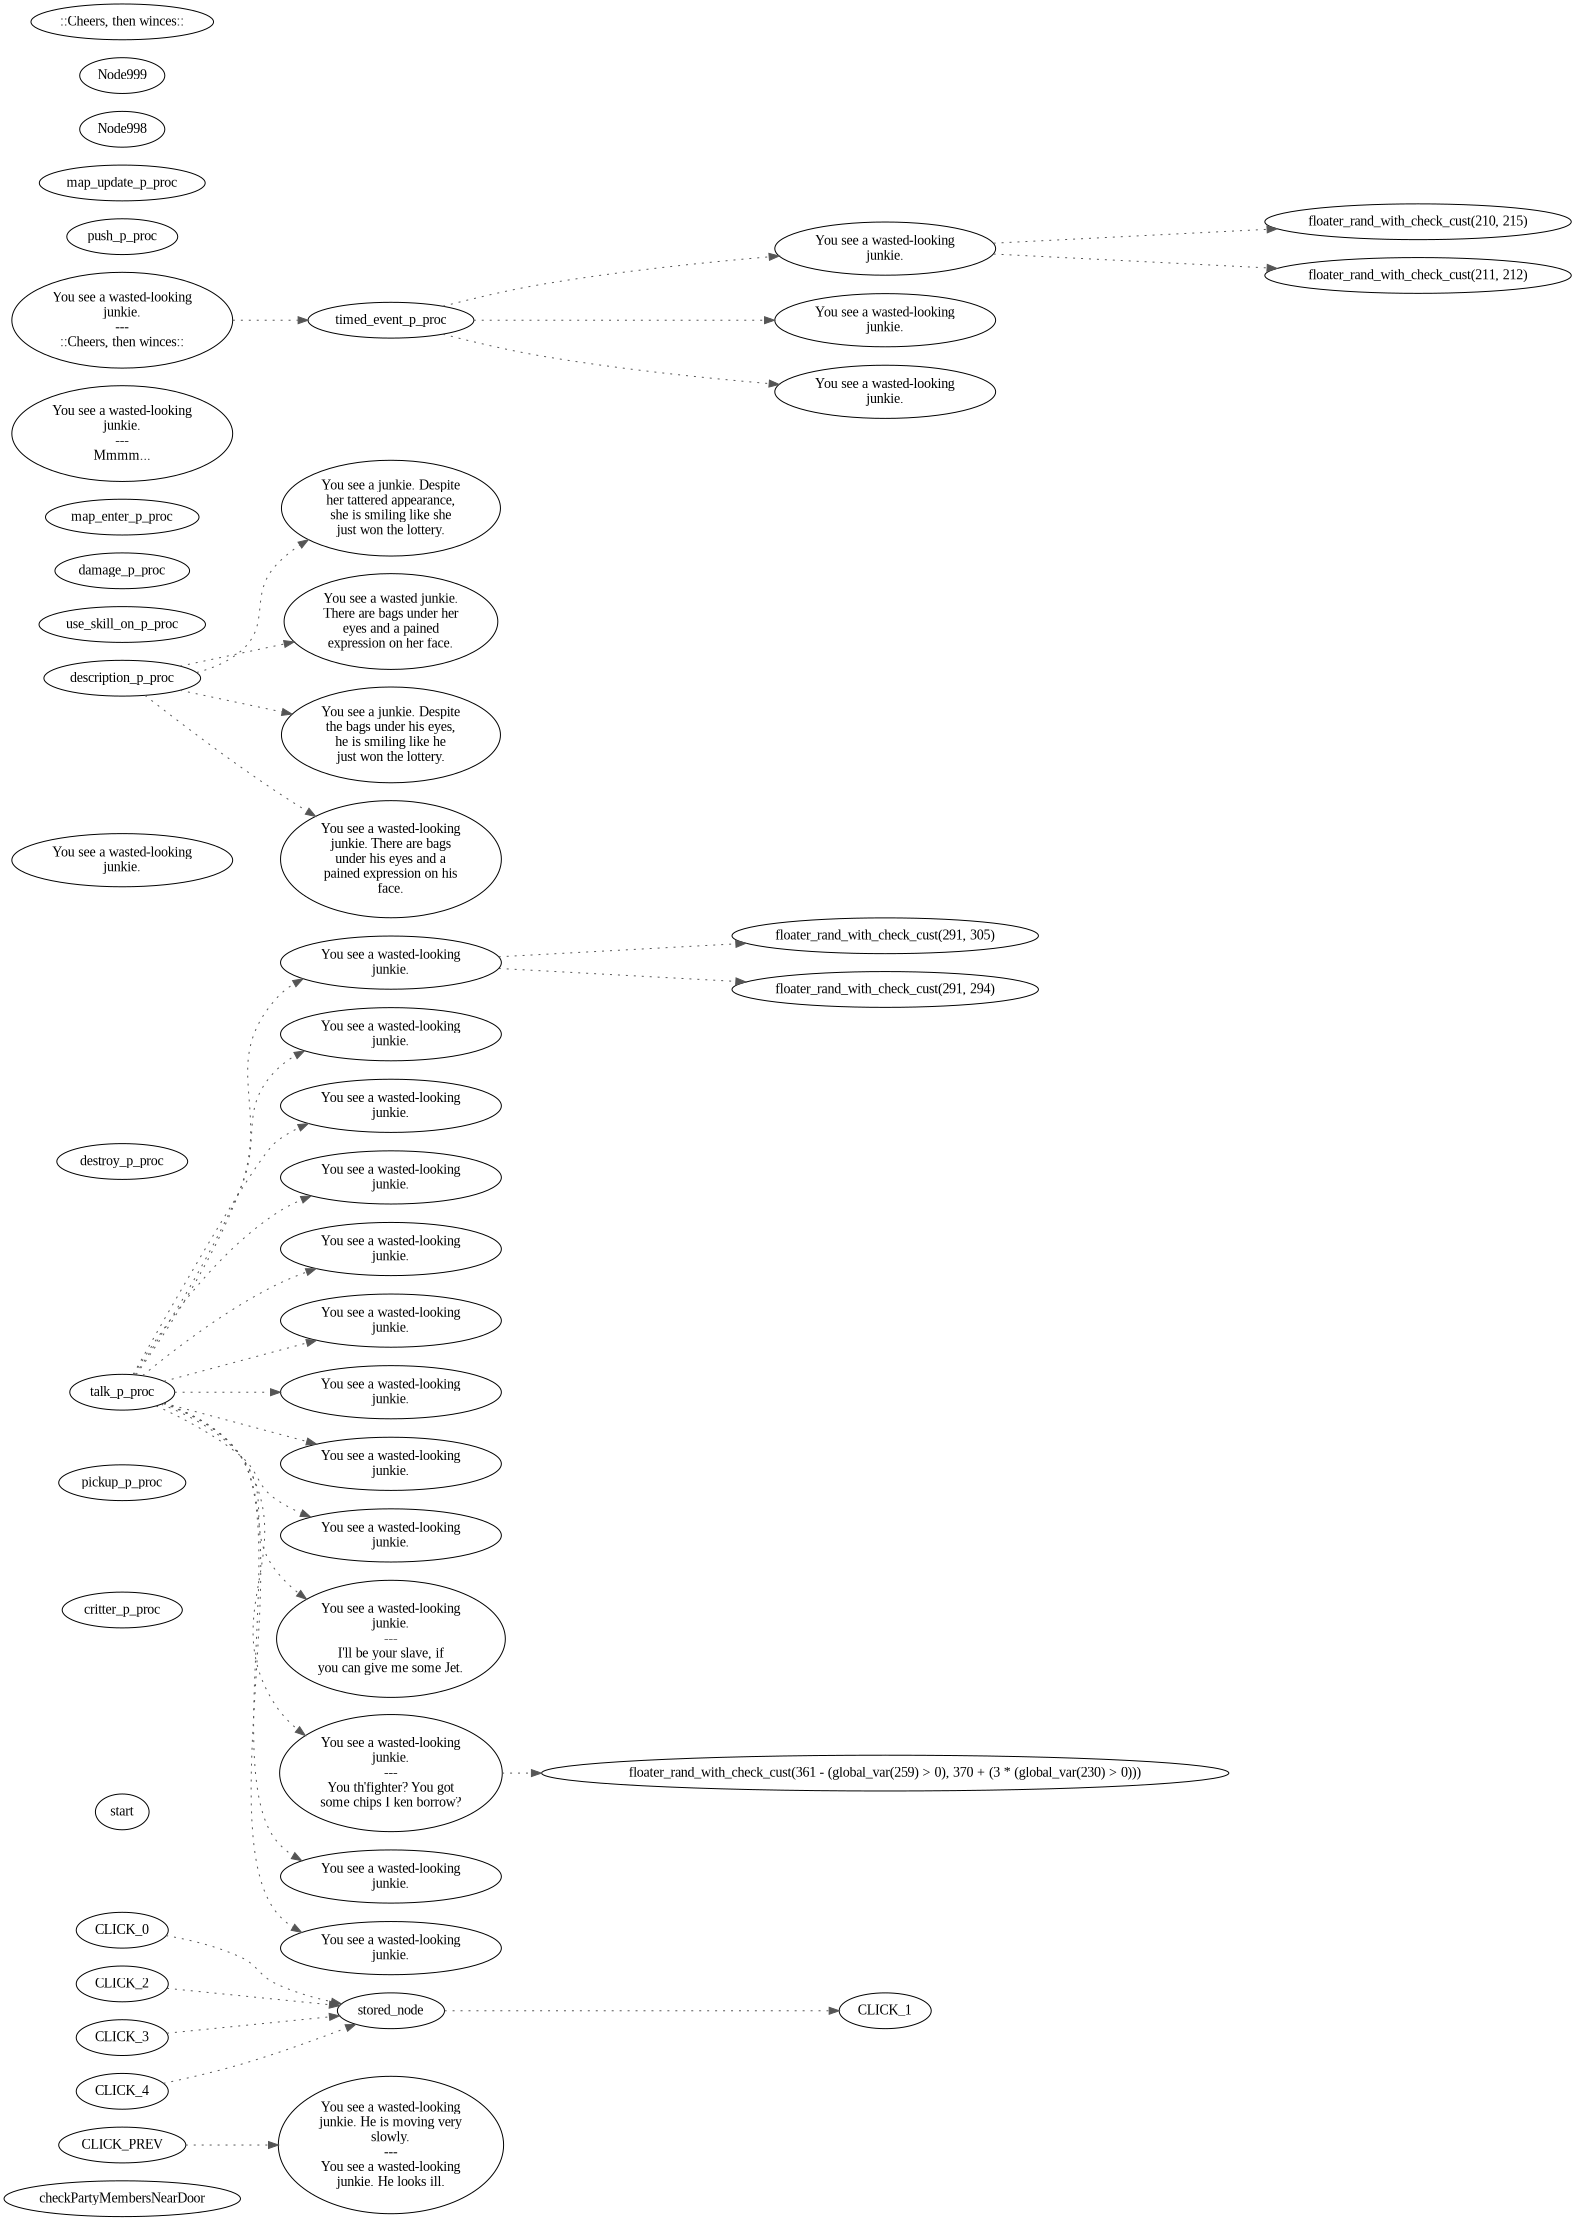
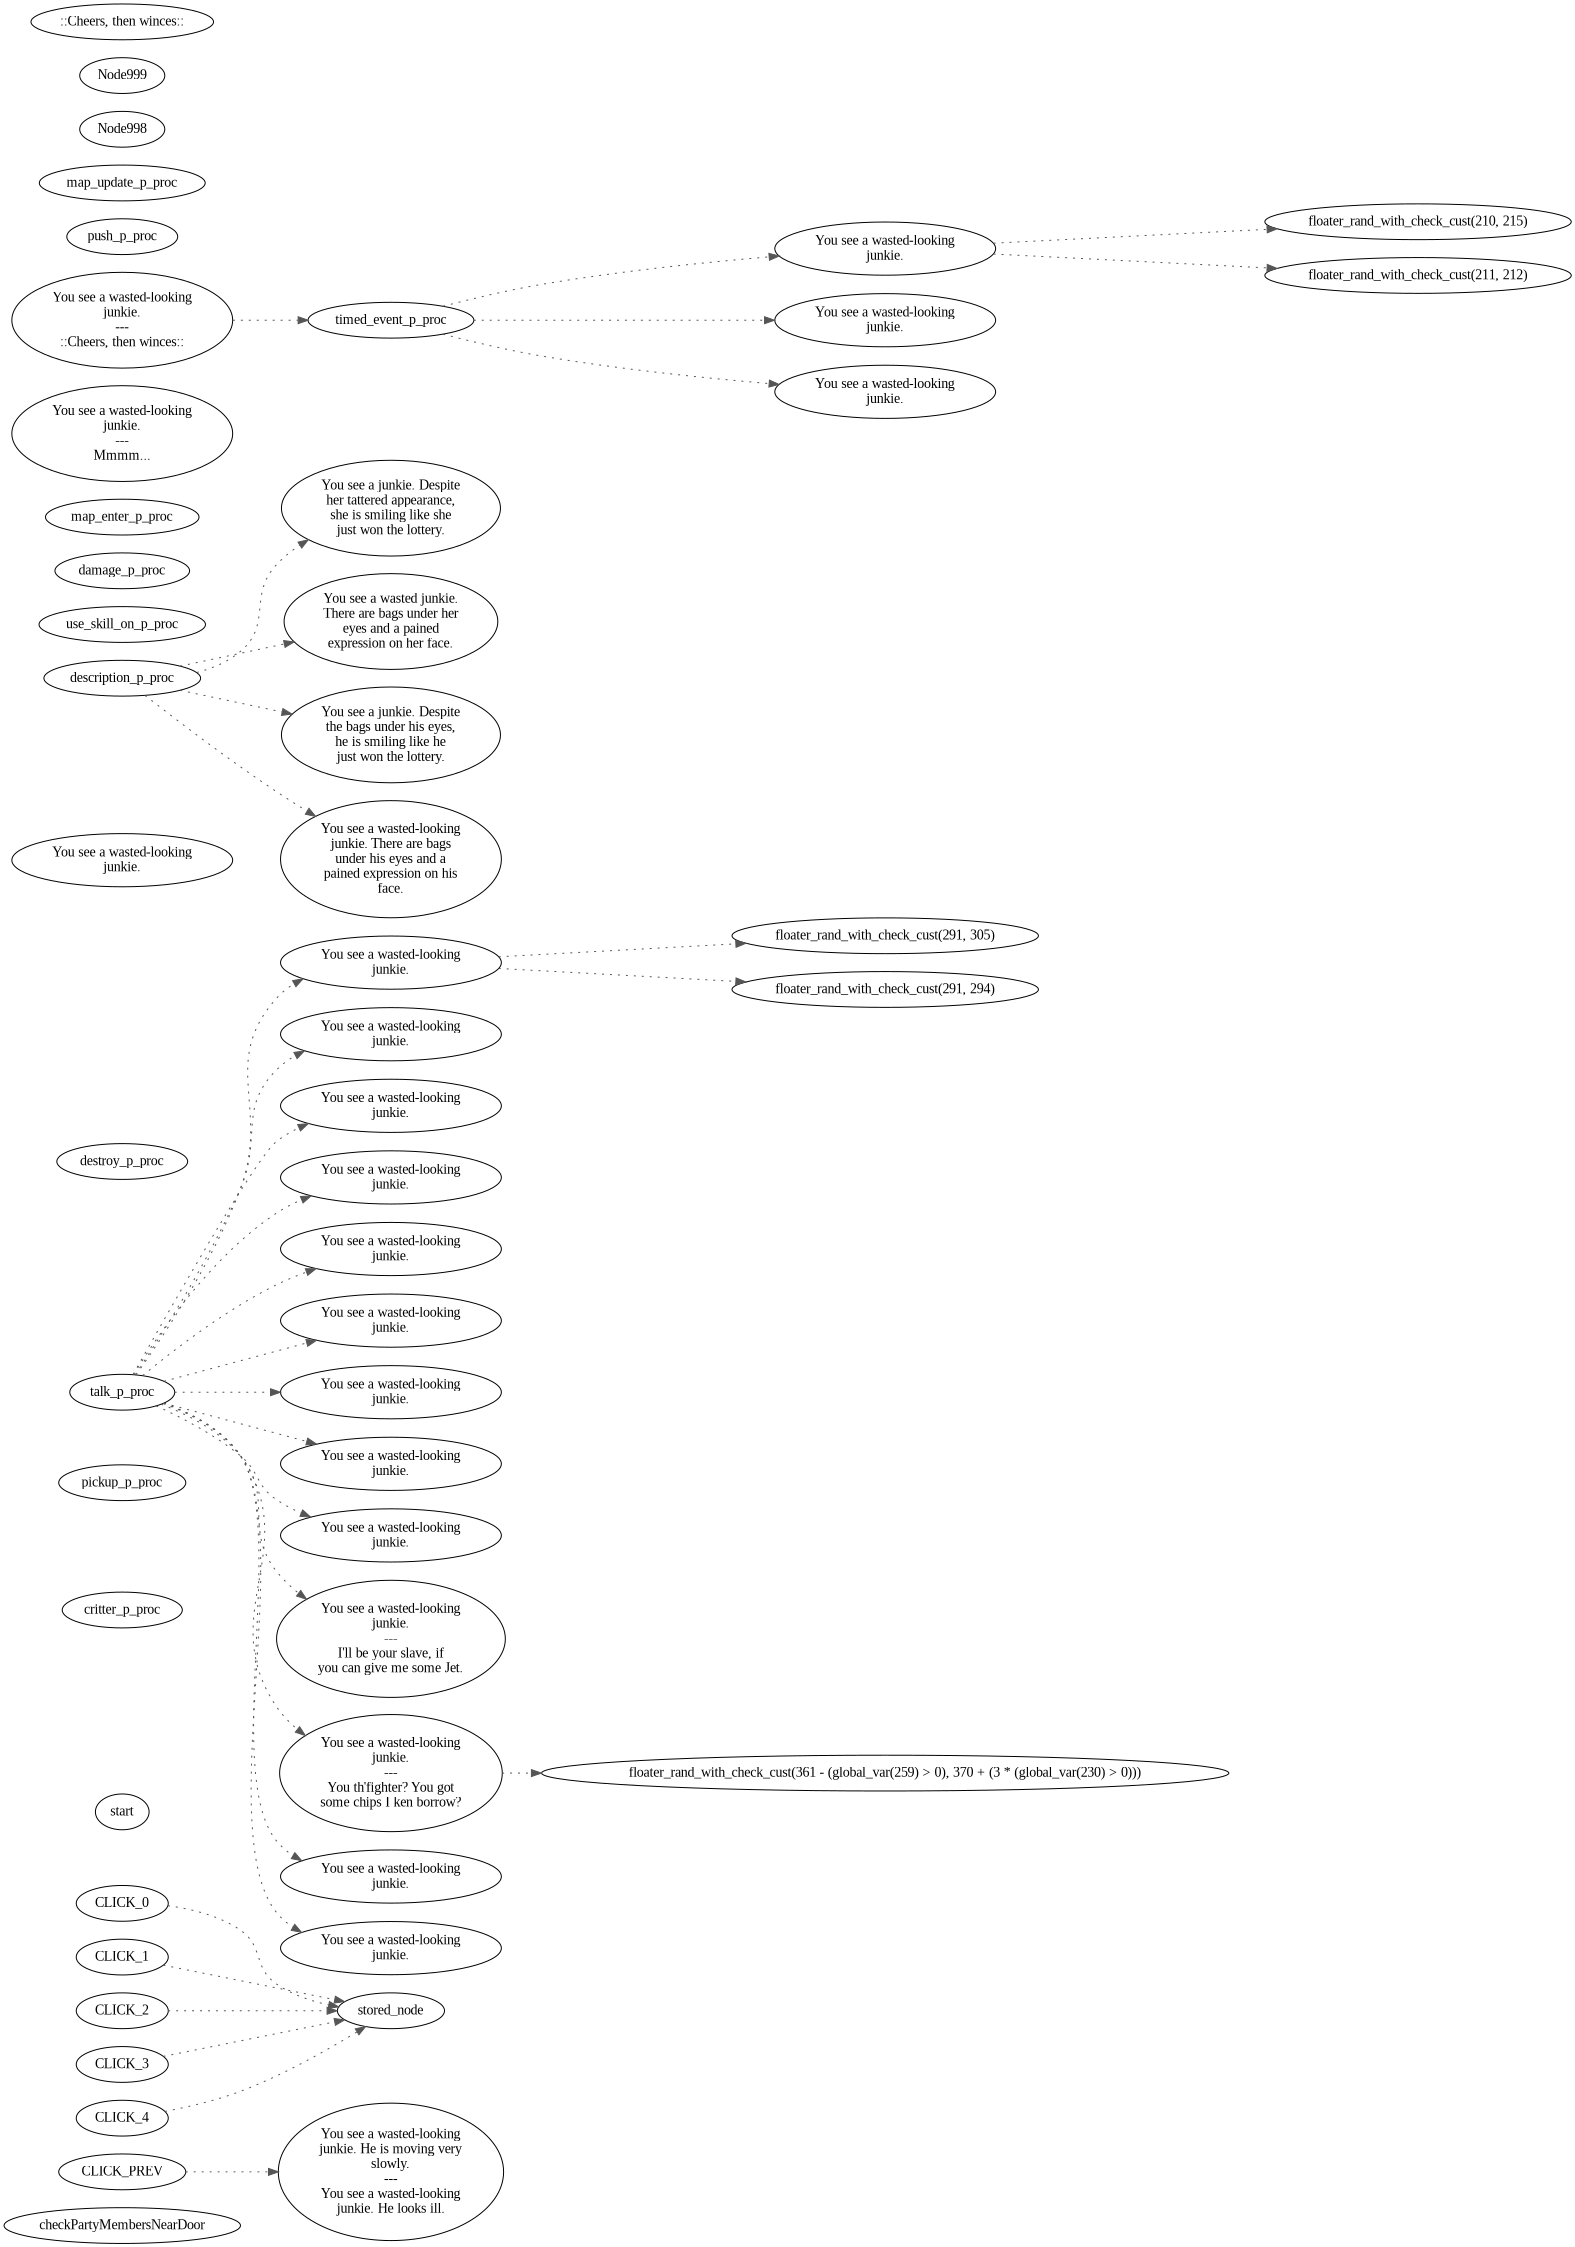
edge "stored_node" -> "CLICK_1": reversed
